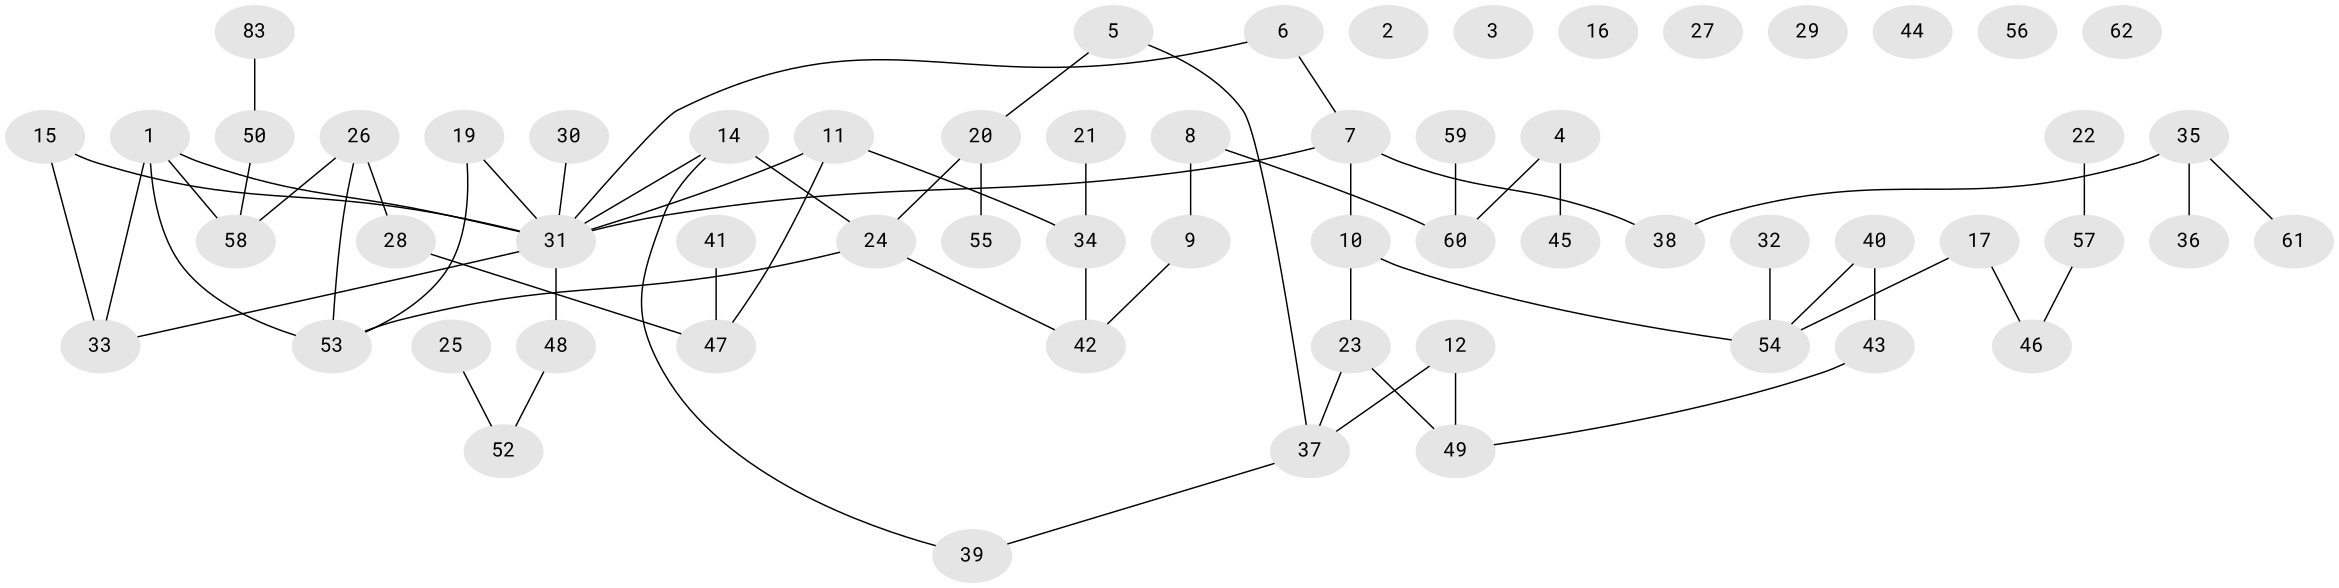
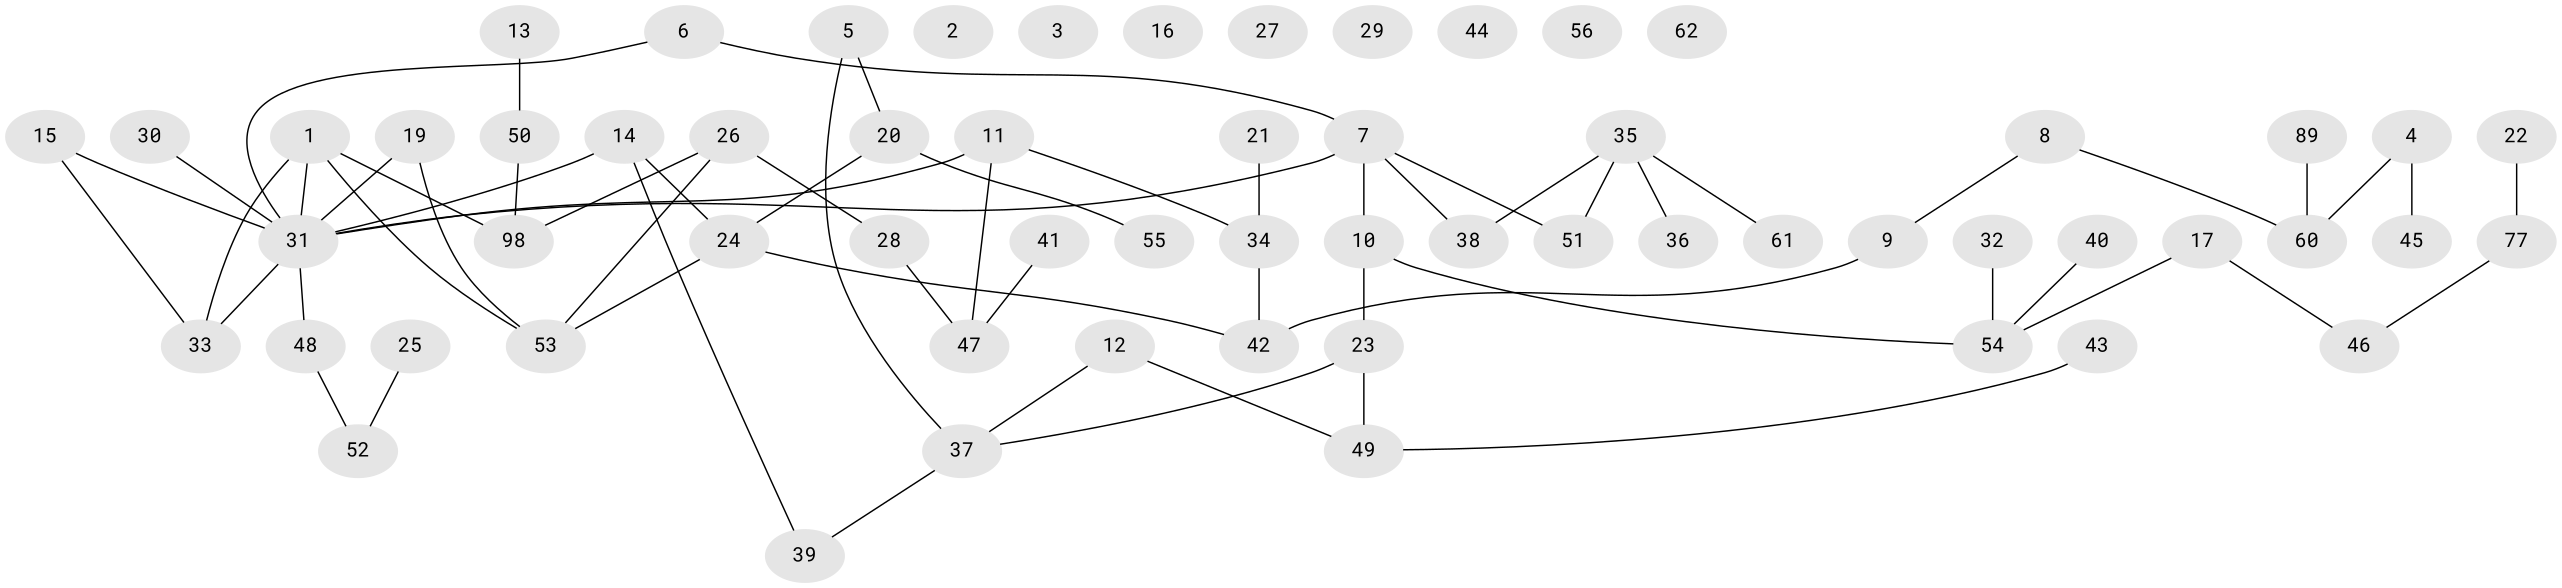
node "83": label "83" -> "13"
node "59": label "59" -> "89"
node "58": label "58" -> "98"
node "51": added
node "57": label "57" -> "77"
edge "40" -- "43": removed
